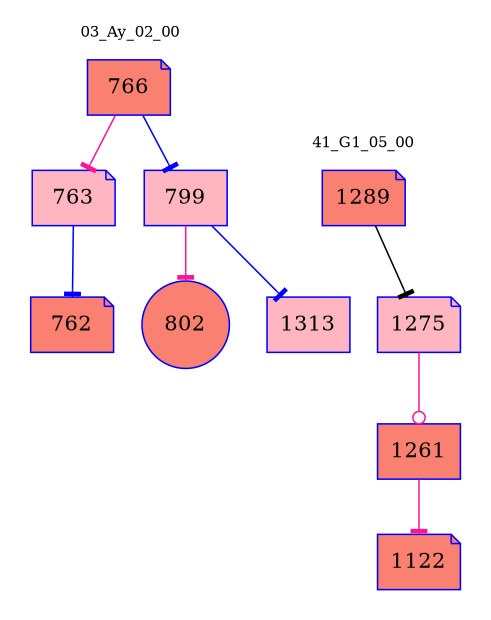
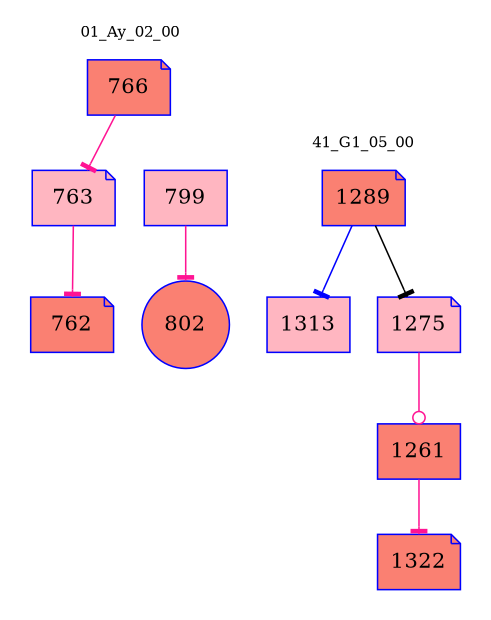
cluster "03_Ay_02_00": label "03_Ay_02_00" -> "01_Ay_02_00"
edge "766" -> "799": removed
edge "799" -> "1313": now "1289" -> "1313"
edge "763" -> "762": color blue -> deeppink
node "1122": label "1122" -> "1322"
